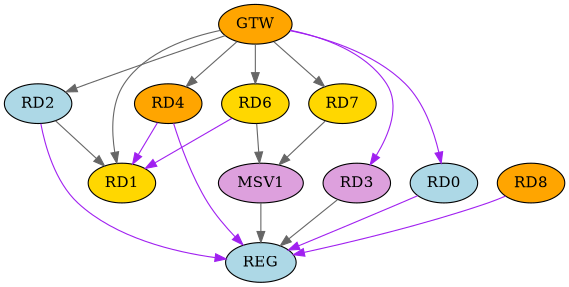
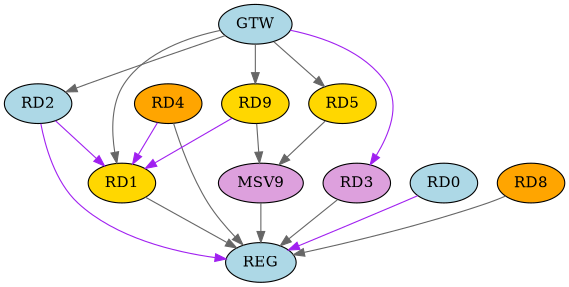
node "GTW": fillcolor orange -> lightblue
edge "GTW" -> "RD4": removed
edge "GTW" -> "RD0": removed
node "RD6": label "RD6" -> "RD9"
node "RD7": label "RD7" -> "RD5"
edge "RD2" -> "RD1": color gray40 -> purple
node "MSV1": label "MSV1" -> "MSV9"
edge "RD4" -> "REG": color purple -> gray40
edge "RD1" -> "REG": added
edge "RD8" -> "REG": color purple -> gray40
